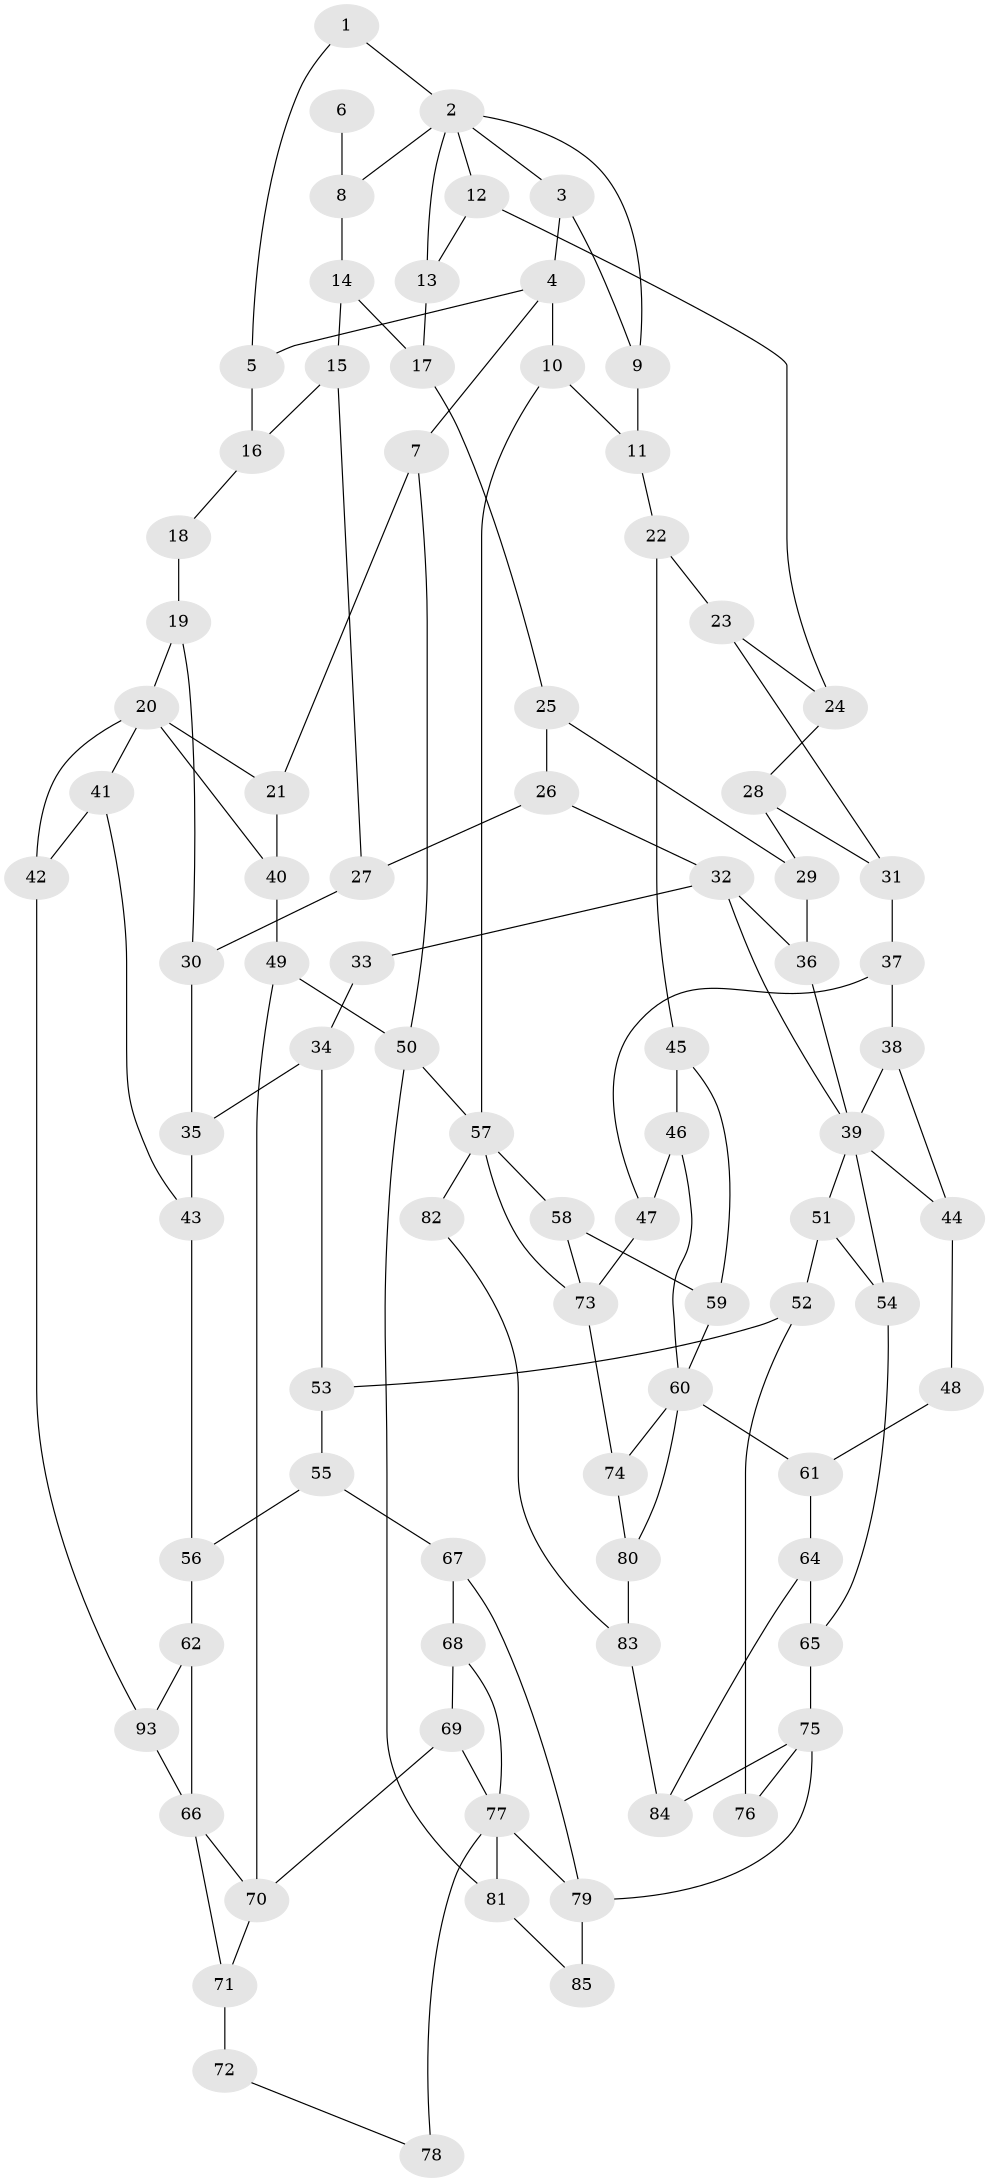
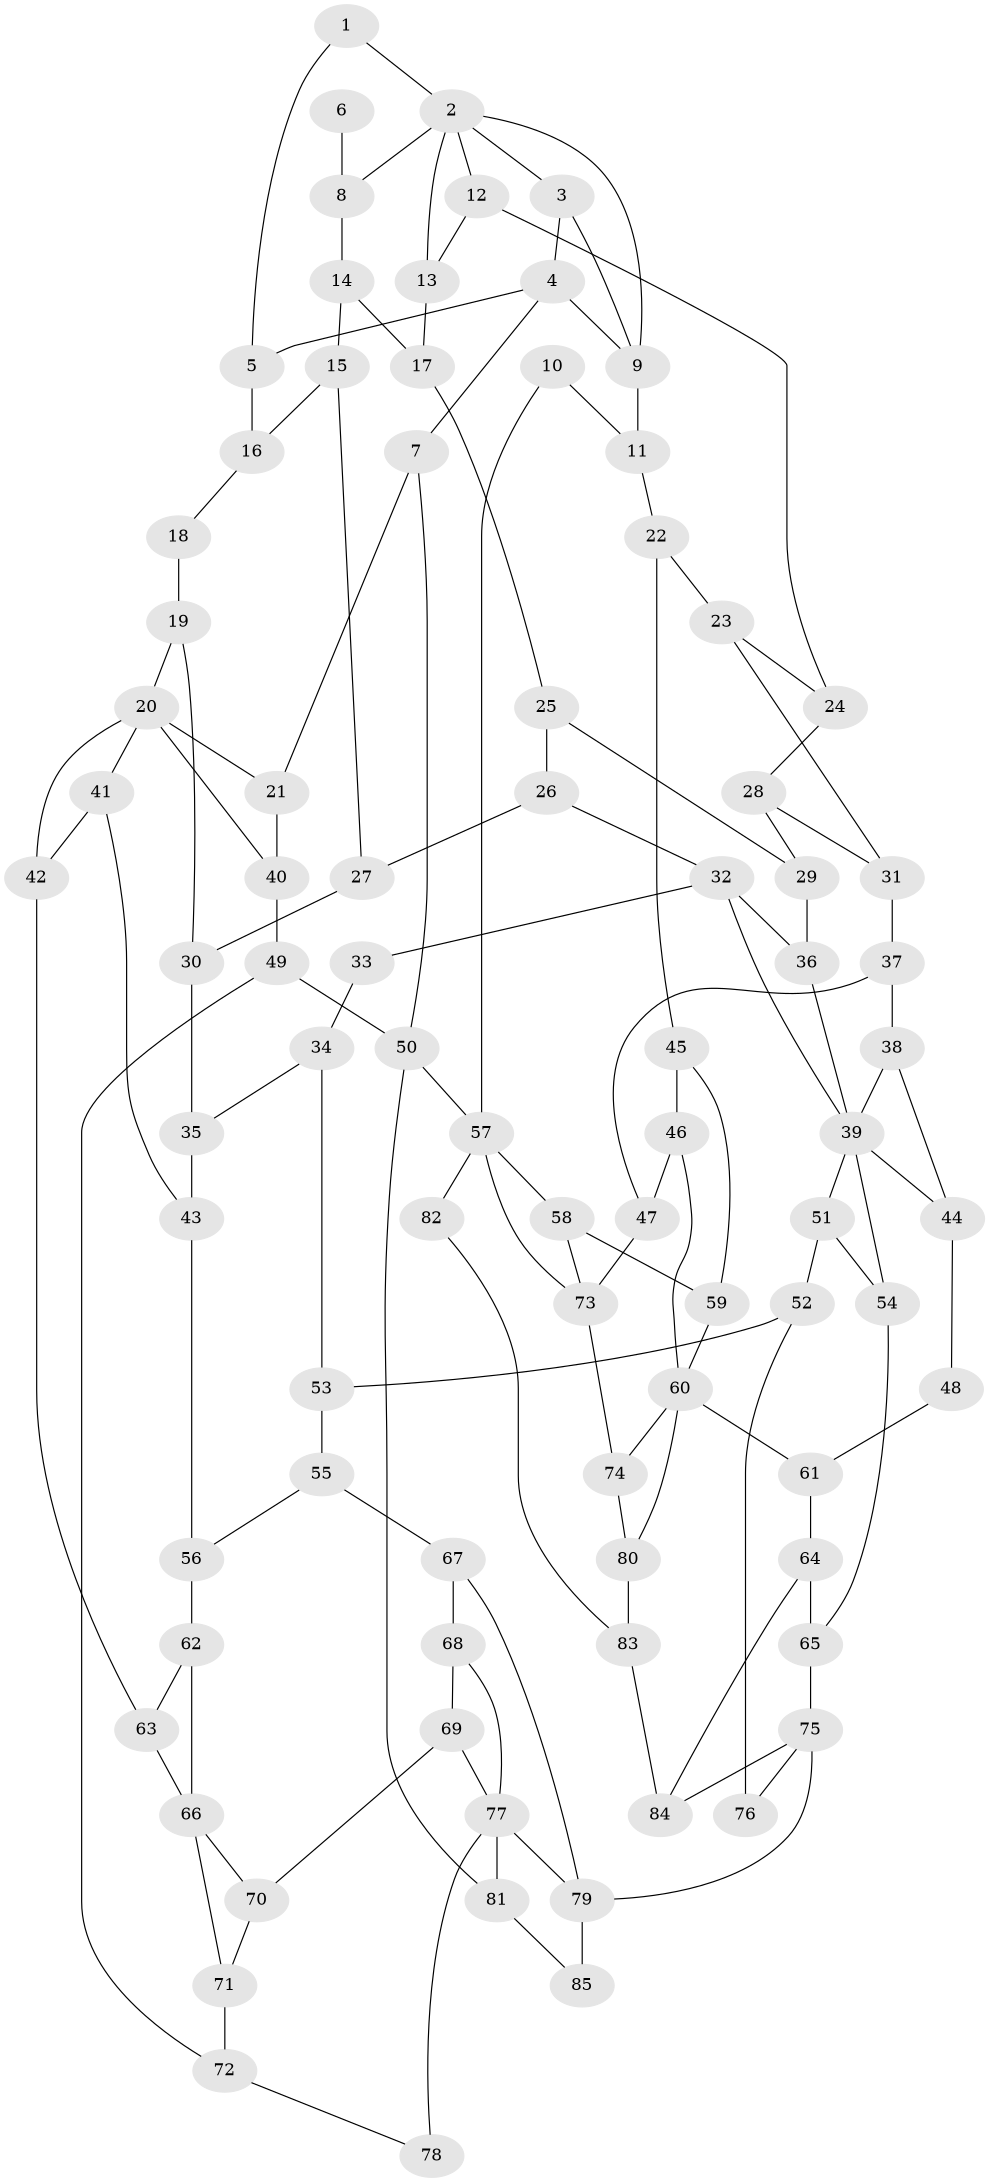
edge "4" -- "10": now "4" -- "9"
edge "49" -- "70": now "49" -- "72"
node "93": label "93" -> "63"
